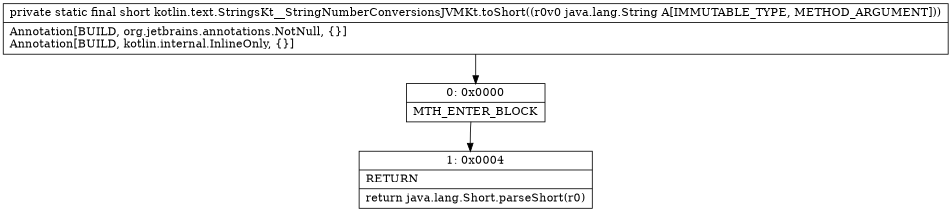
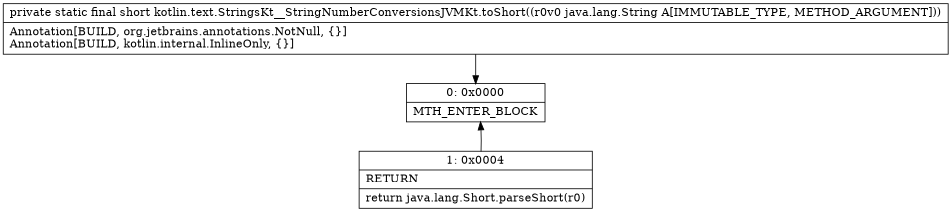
edge "0: 0x0000" -> "1: 0x0004": reversed
